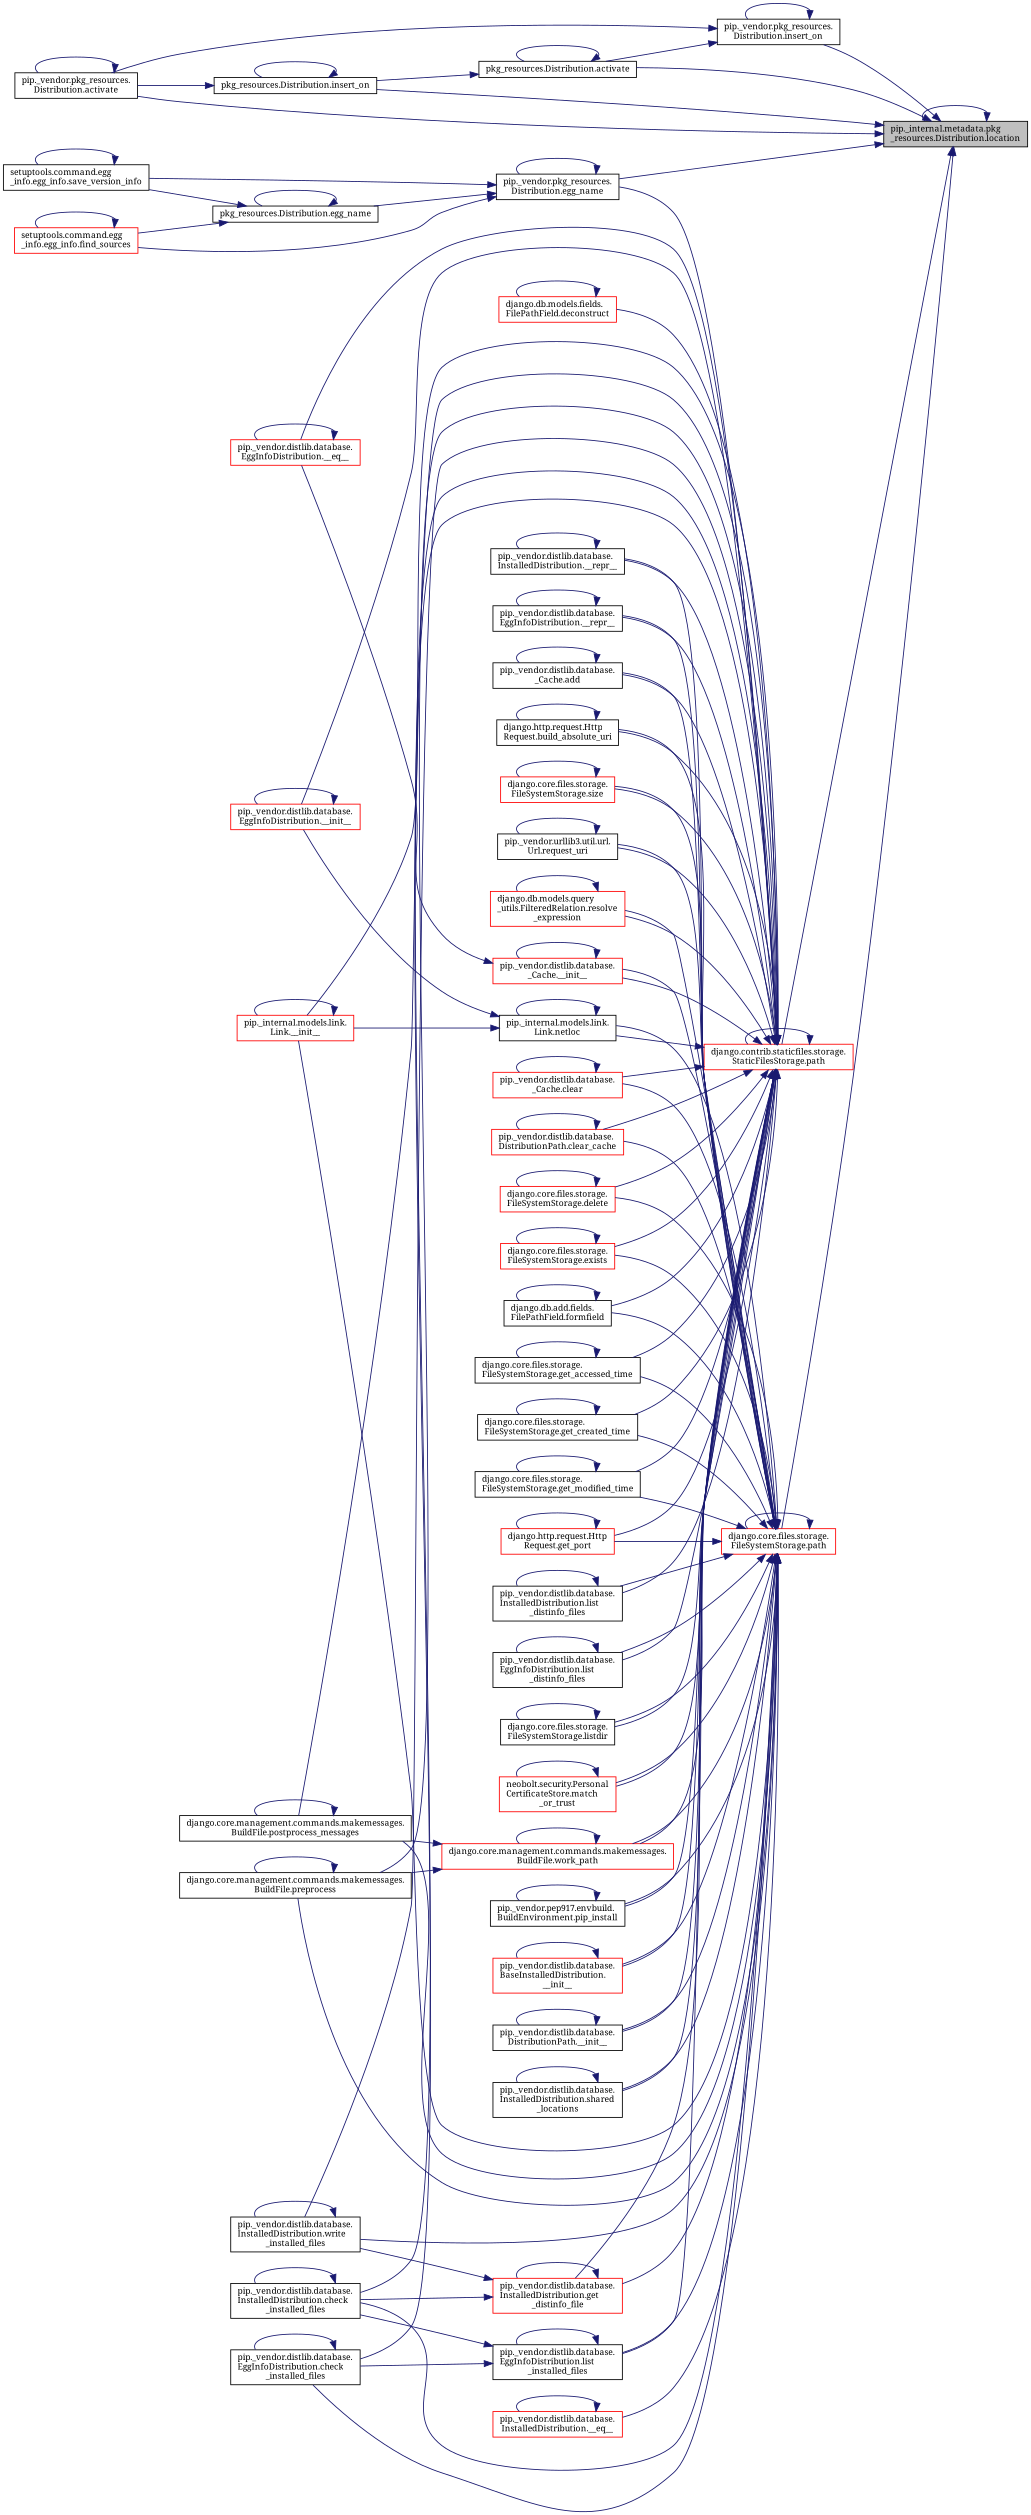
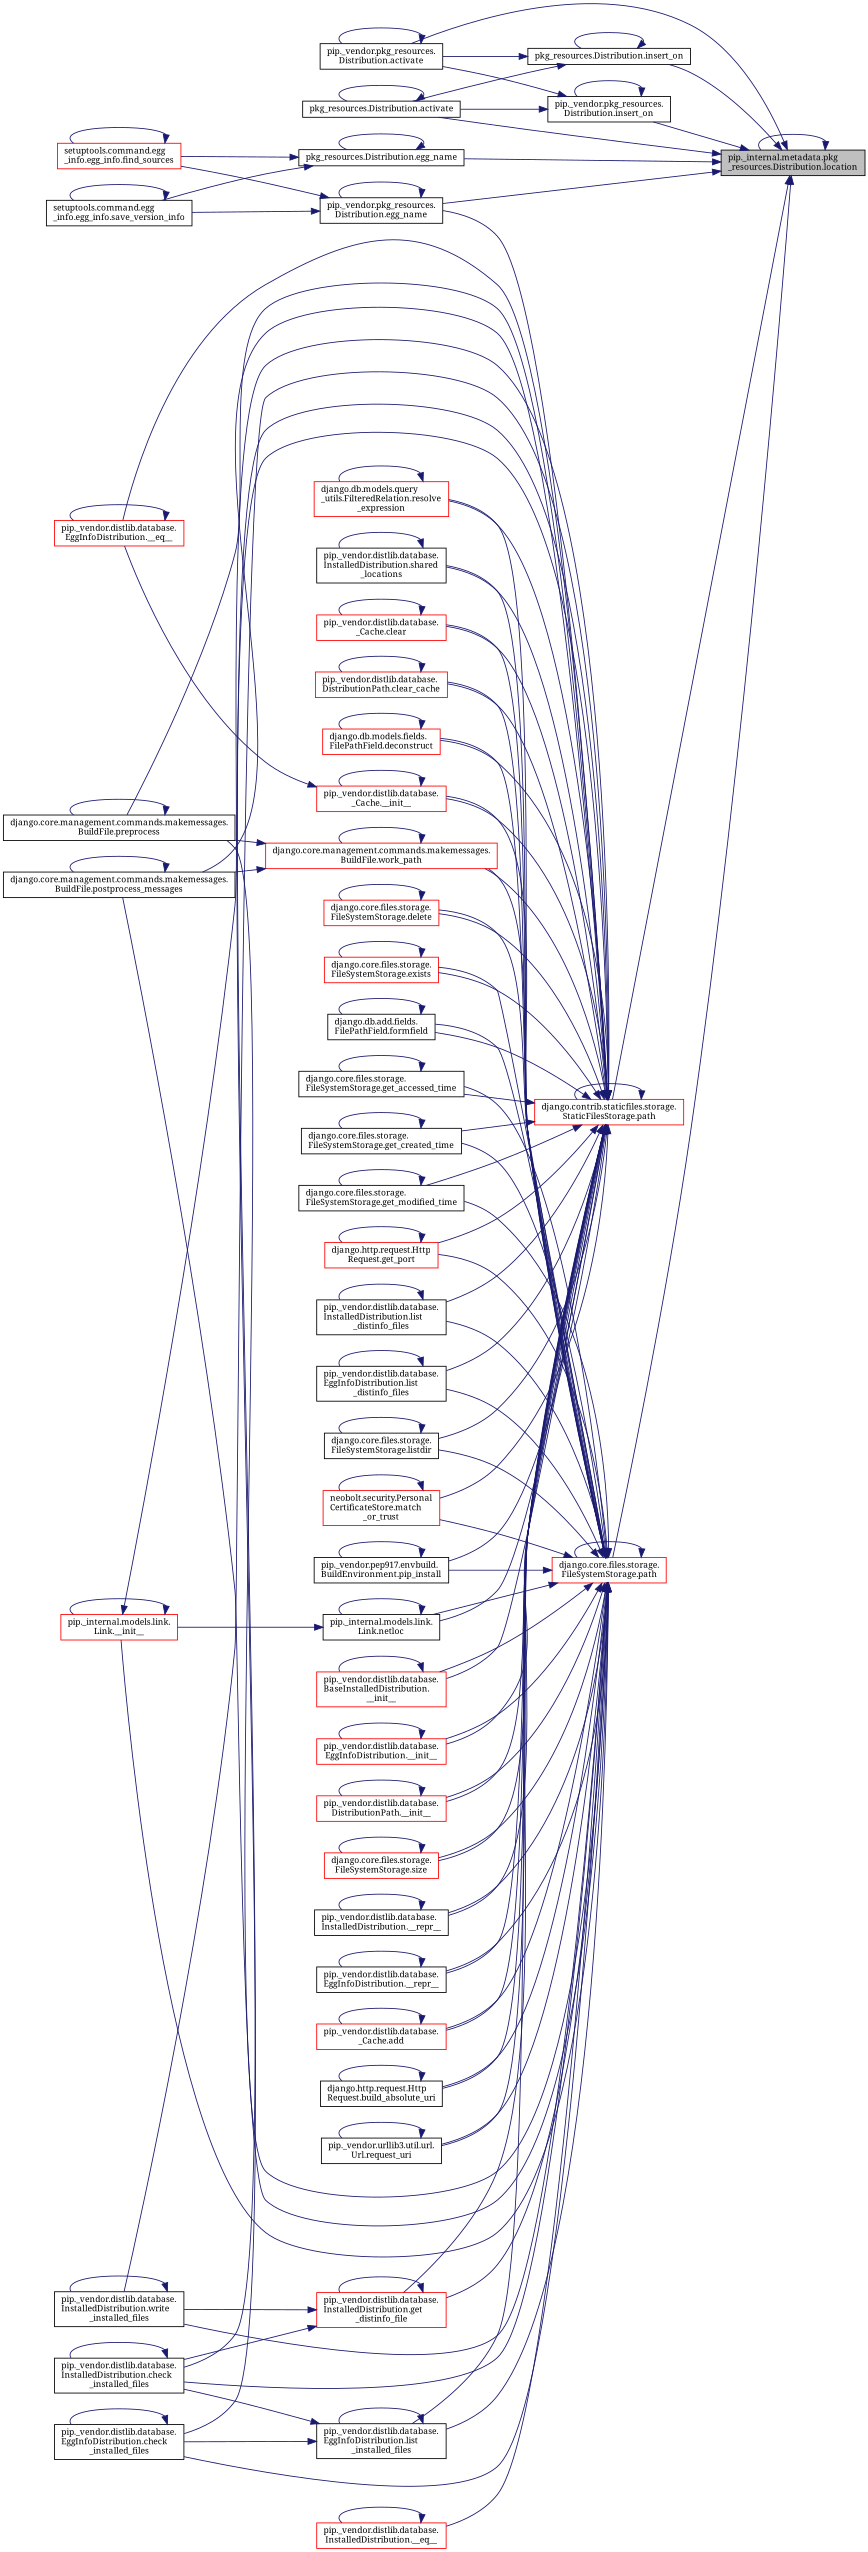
edge "pkg_resources.Distribution.insert_on" -> "pkg_resources.Distribution.activate": reversed
edge "pkg_resources.Distribution.egg_name" -> "pip._vendor.pkg_resources. Distribution.egg_name": now "pkg_resources.Distribution.egg_name" -> "pip._internal.metadata.pkg _resources.Distribution.location"
edge "pip._internal.models.link. Link.__init__" -> "django.contrib.staticfiles.storage. StaticFilesStorage.path": reversed
node "pip._vendor.distlib.database. _Cache.add": color black -> red
edge "pip._vendor.distlib.database. EggInfoDistribution.__init__" -> "pip._internal.models.link. Link.netloc": now "pip._vendor.distlib.database. EggInfoDistribution.__init__" -> "django.core.files.storage. FileSystemStorage.path"
edge "django.db.models.fields. FilePathField.deconstruct" -> "django.core.files.storage. FileSystemStorage.path": added
node "pip._vendor.distlib.database. DistributionPath.__init__": color black -> red
